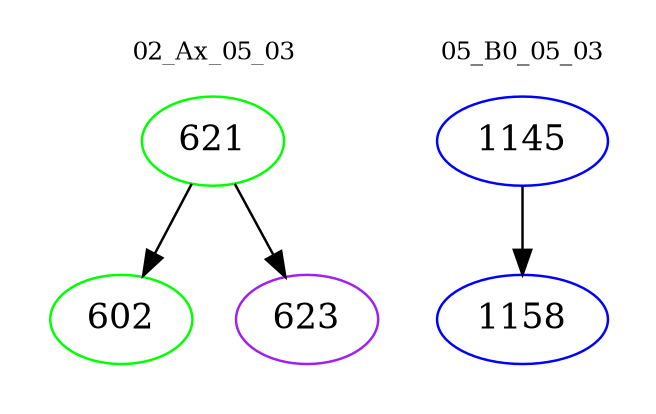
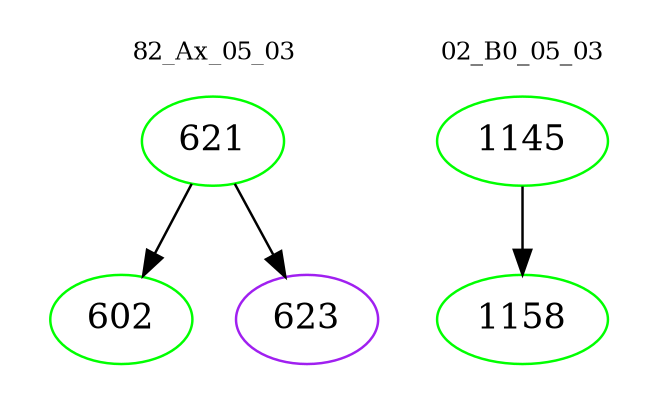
cluster "02_Ax_05_03": label "02_Ax_05_03" -> "82_Ax_05_03"
cluster "05_B0_05_03": label "05_B0_05_03" -> "02_B0_05_03"
node "1145": color blue -> green
node "1158": color blue -> green
